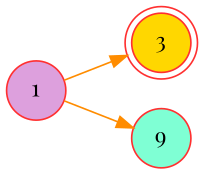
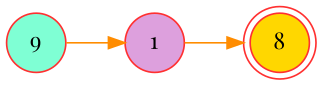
node "3": label "3" -> "8"
edge "1" -> "9": reversed
